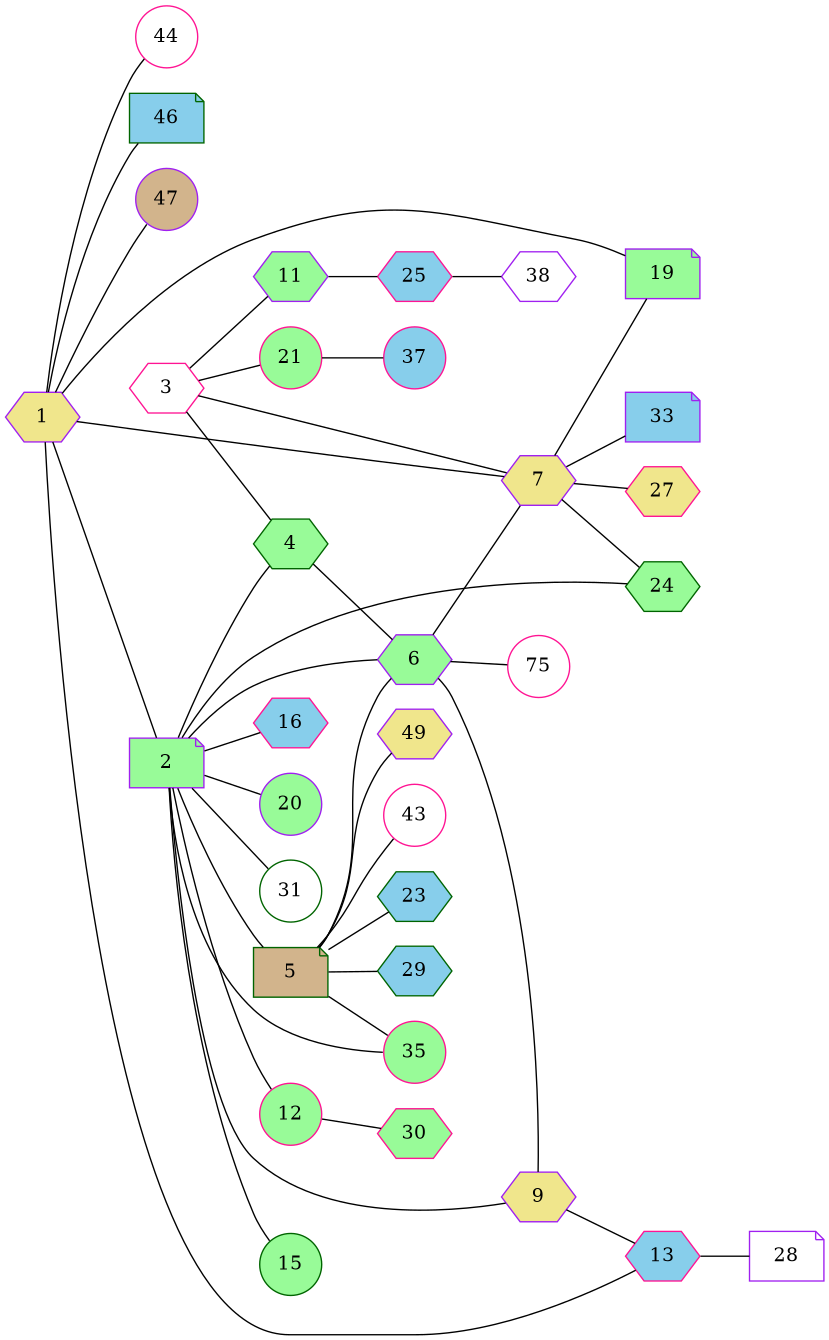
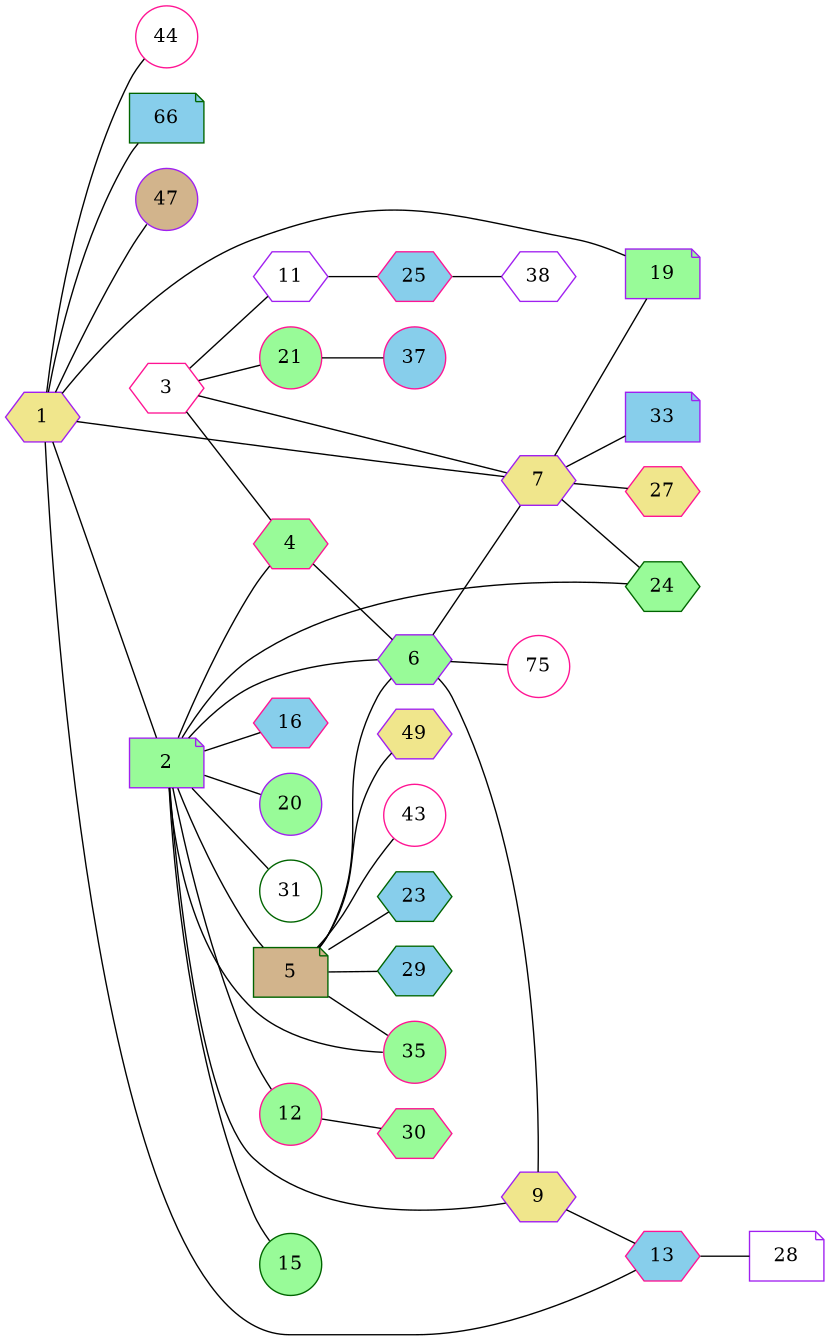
node "46": label "46" -> "66"
node "11": fillcolor palegreen -> white
node "4": color darkgreen -> deeppink
